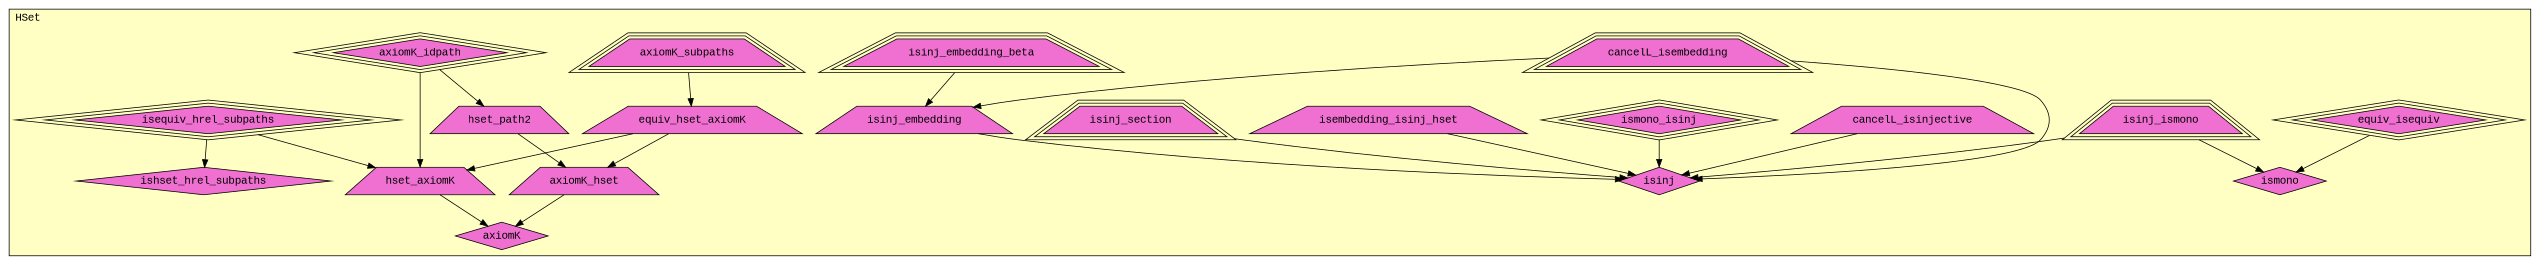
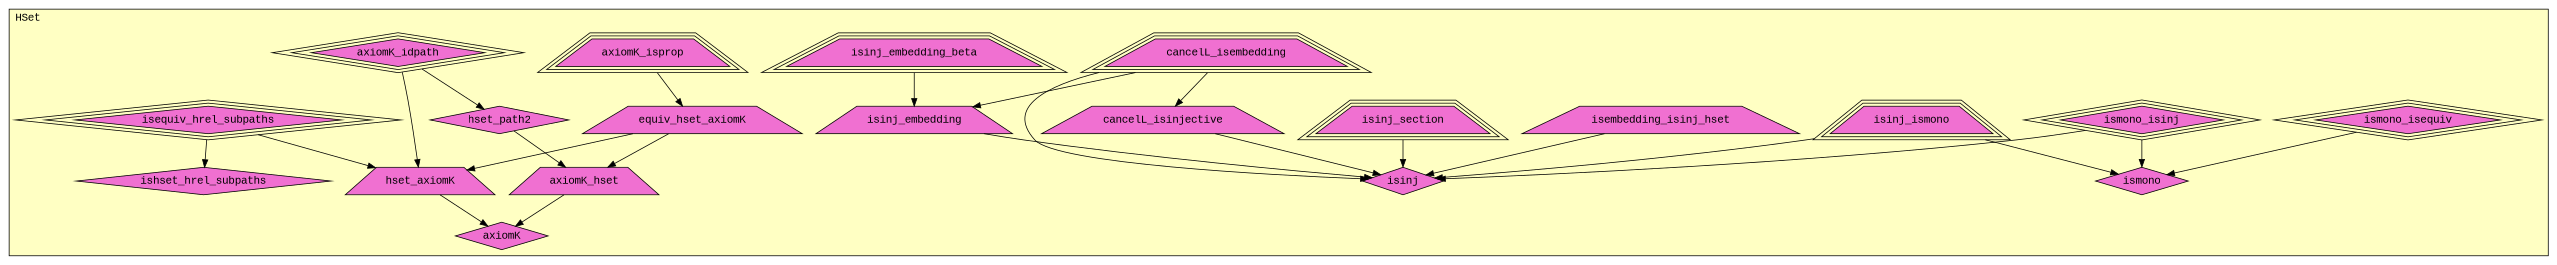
node "axiomK_subpaths": label "axiomK_subpaths" -> "axiomK_isprop"
edge "cancelL_isembedding" -> "cancelL_isinjective": added
node "hset_path2": shape trapezium -> diamond
node "equiv_isequiv": label "equiv_isequiv" -> "ismono_isequiv"
edge "ismono_isinj" -> "ismono": added
